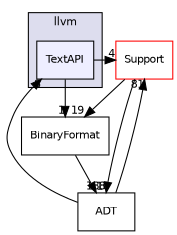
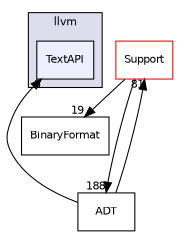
edge "TextAPI" -> "Support": removed
edge "TextAPI" -> "BinaryFormat": removed
edge "BinaryFormat" -> "ADT": removed
